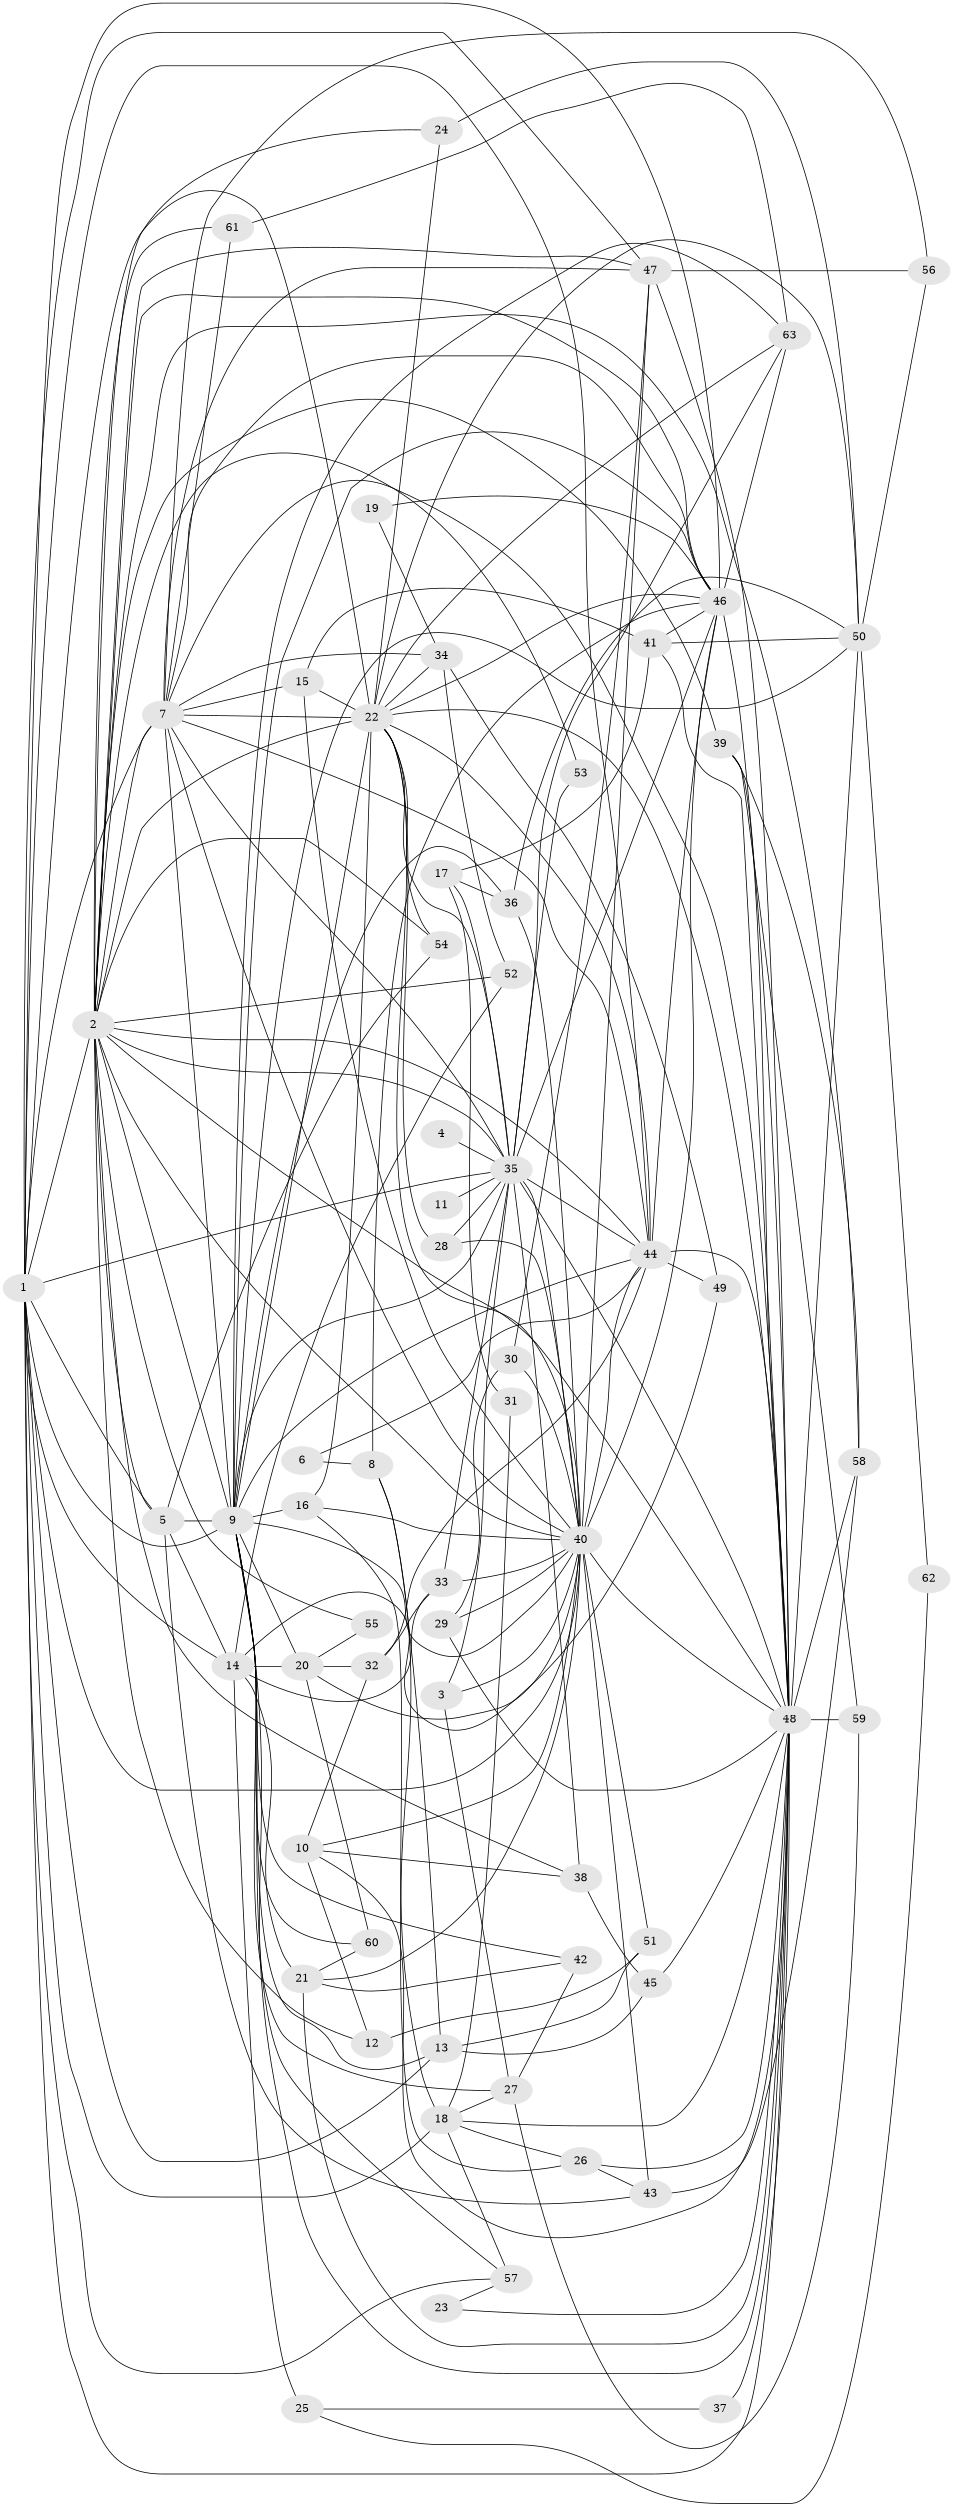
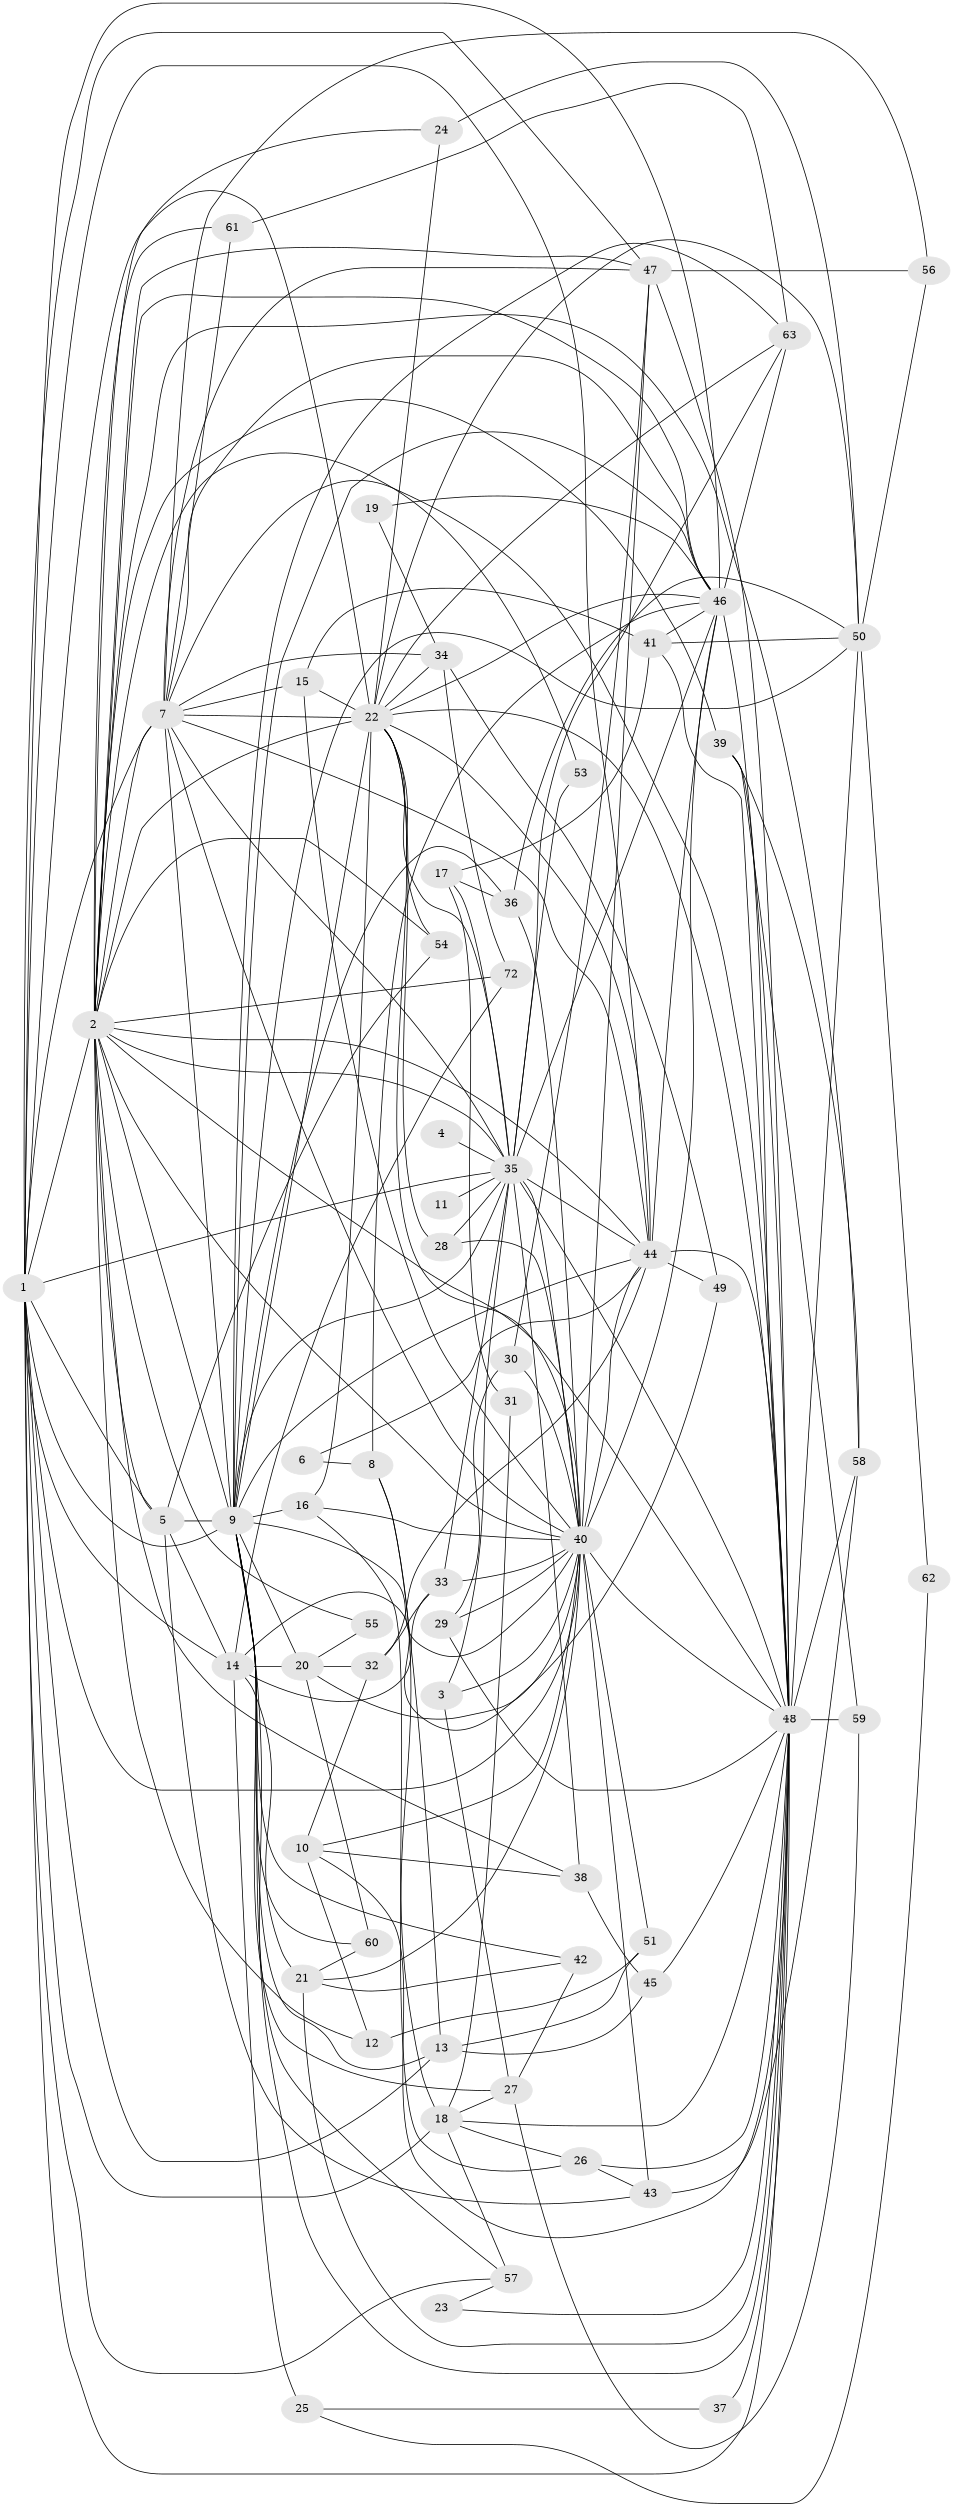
node "52": label "52" -> "72"
